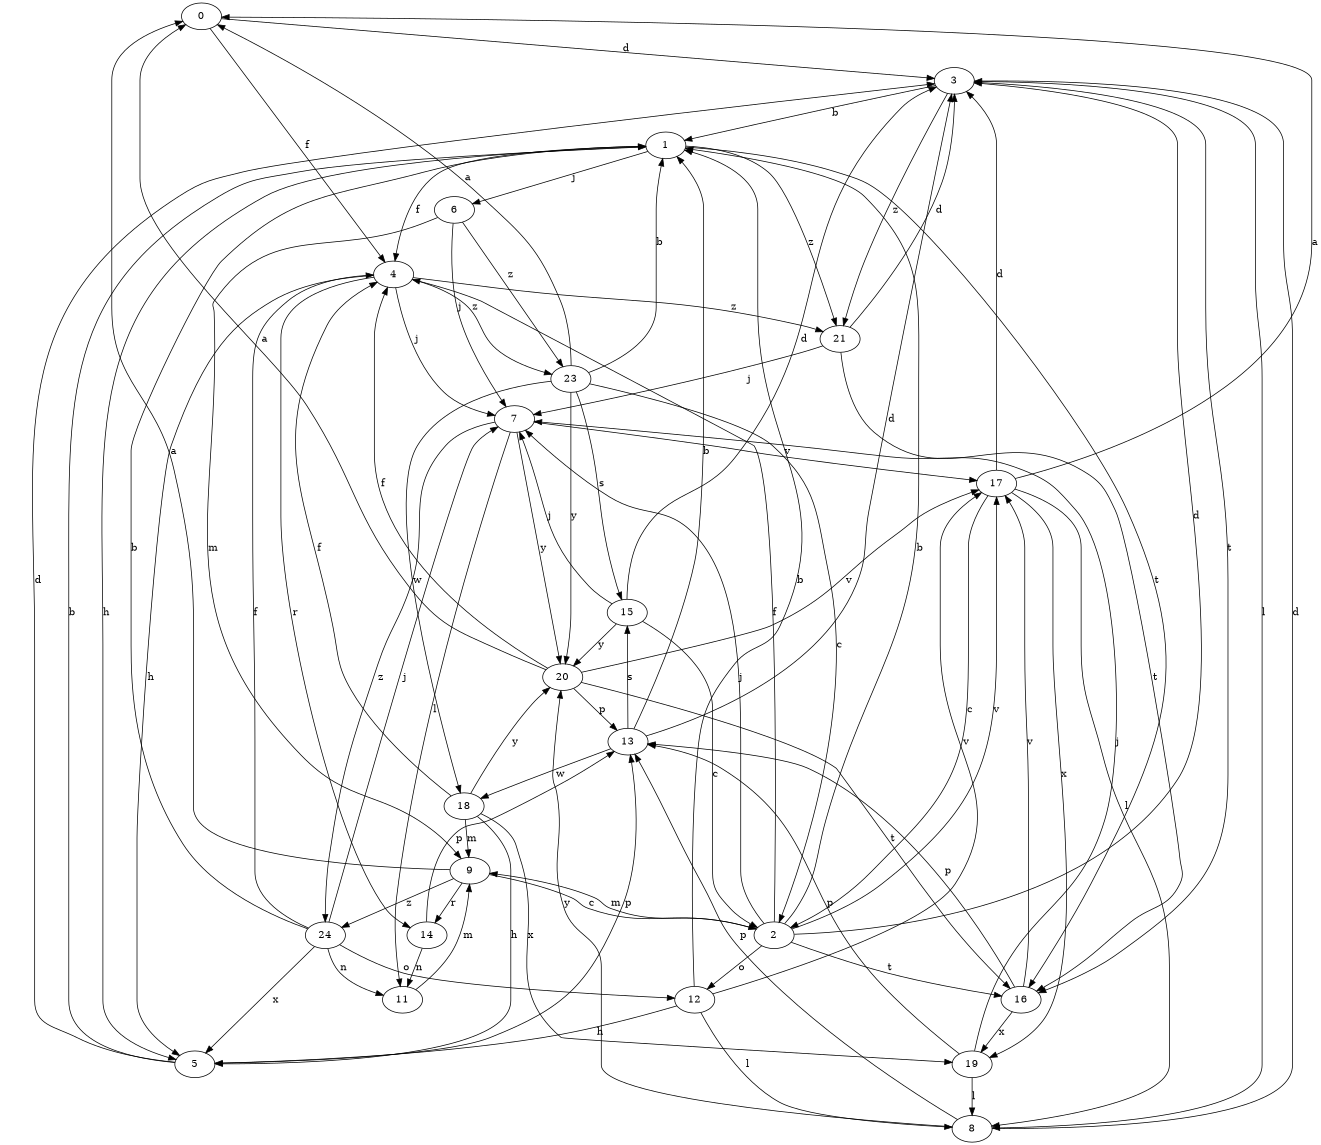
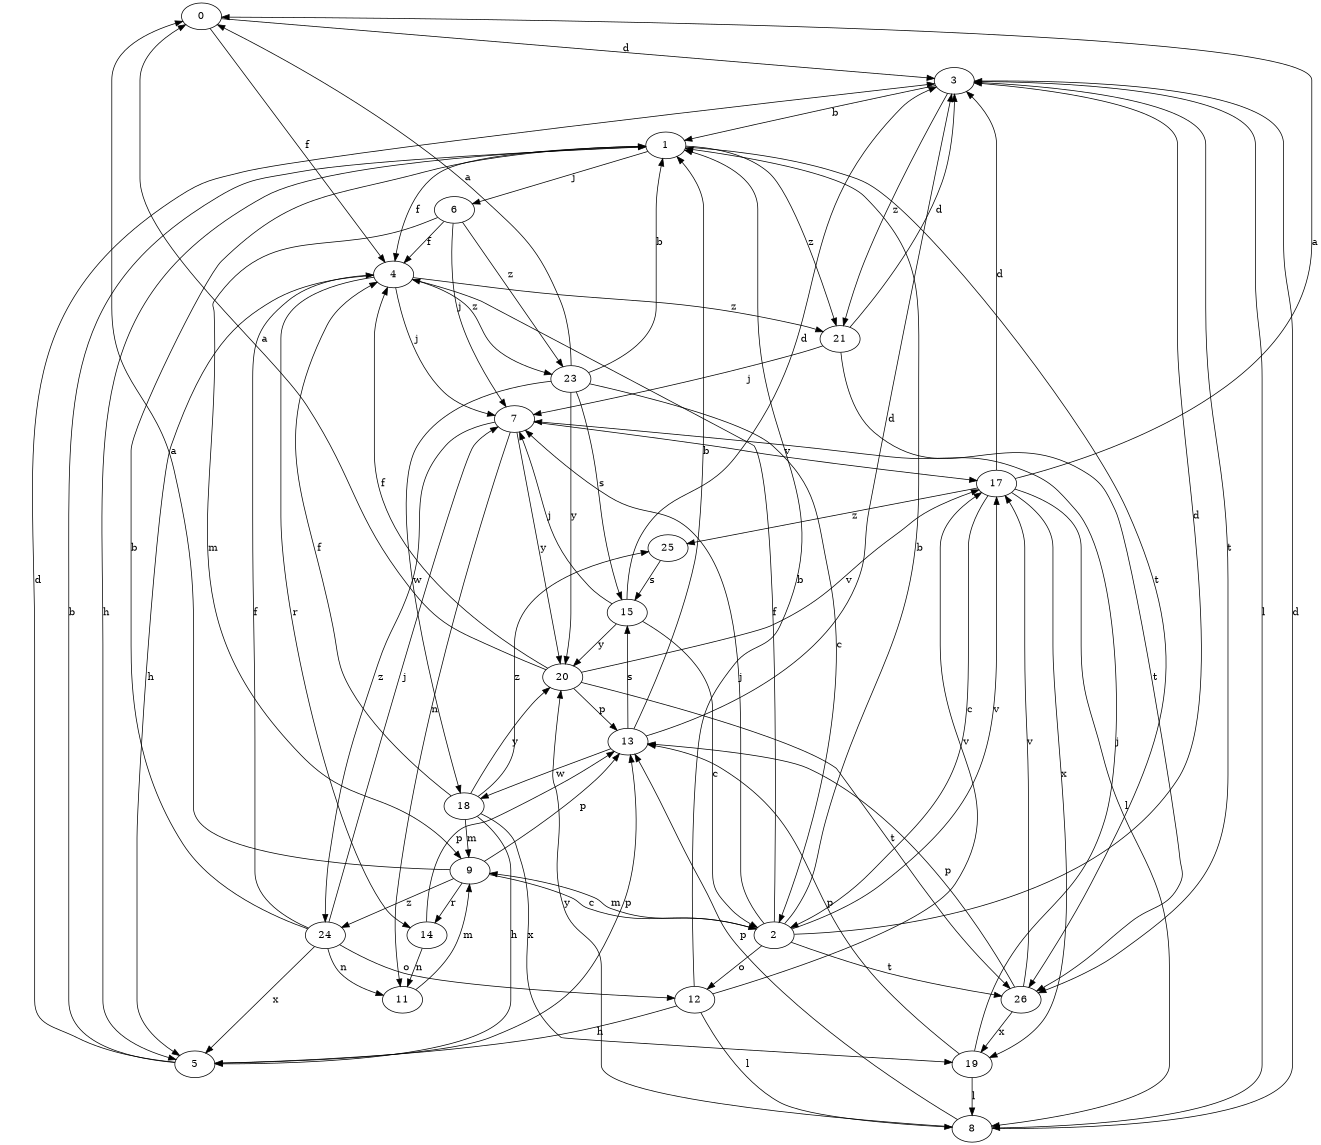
edge "6" -> "4": added, label "f"
node "25": added
edge "7" -> "11": label "l" -> "n"
edge "9" -> "13": added, label "p"
node "16": label "16" -> "26"
